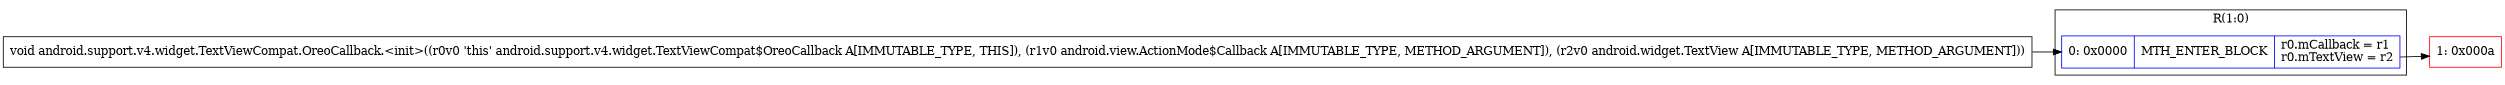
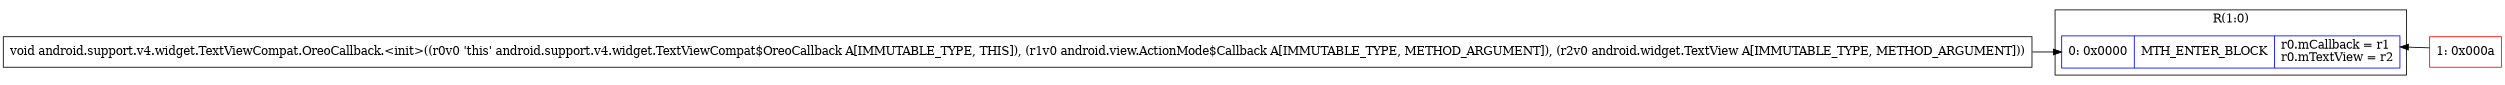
edge "0: 0x0000" -> "1: 0x000a": reversed
